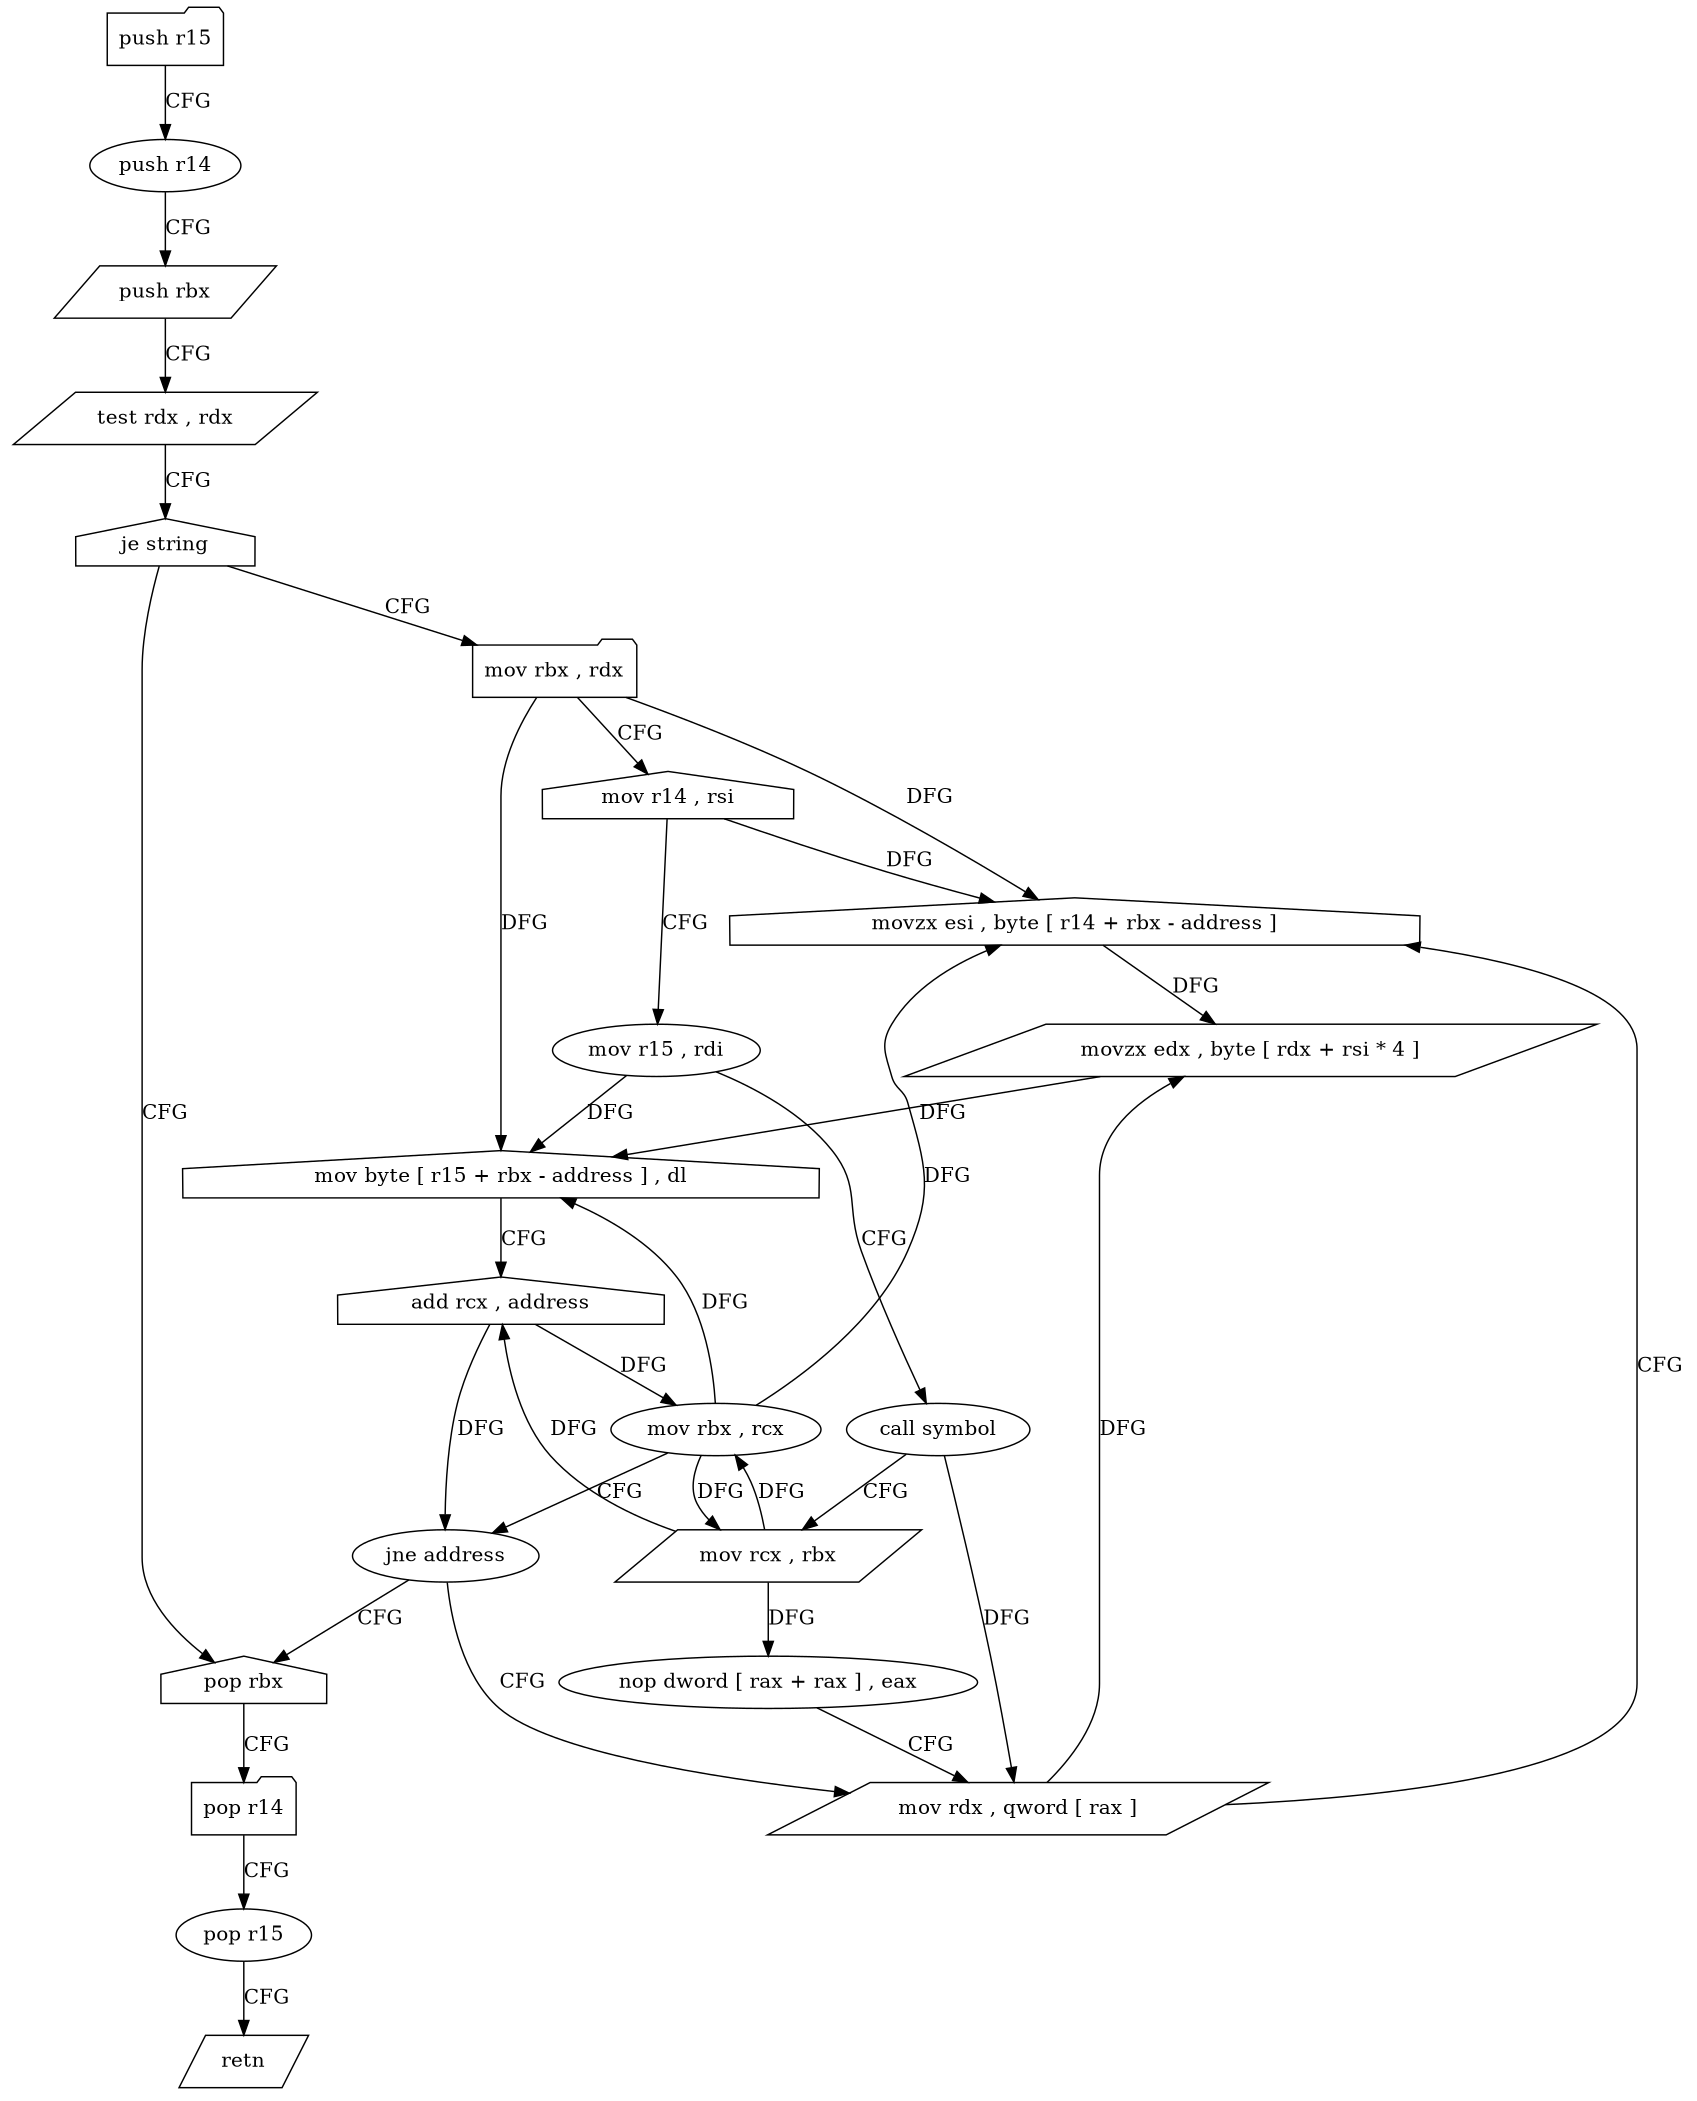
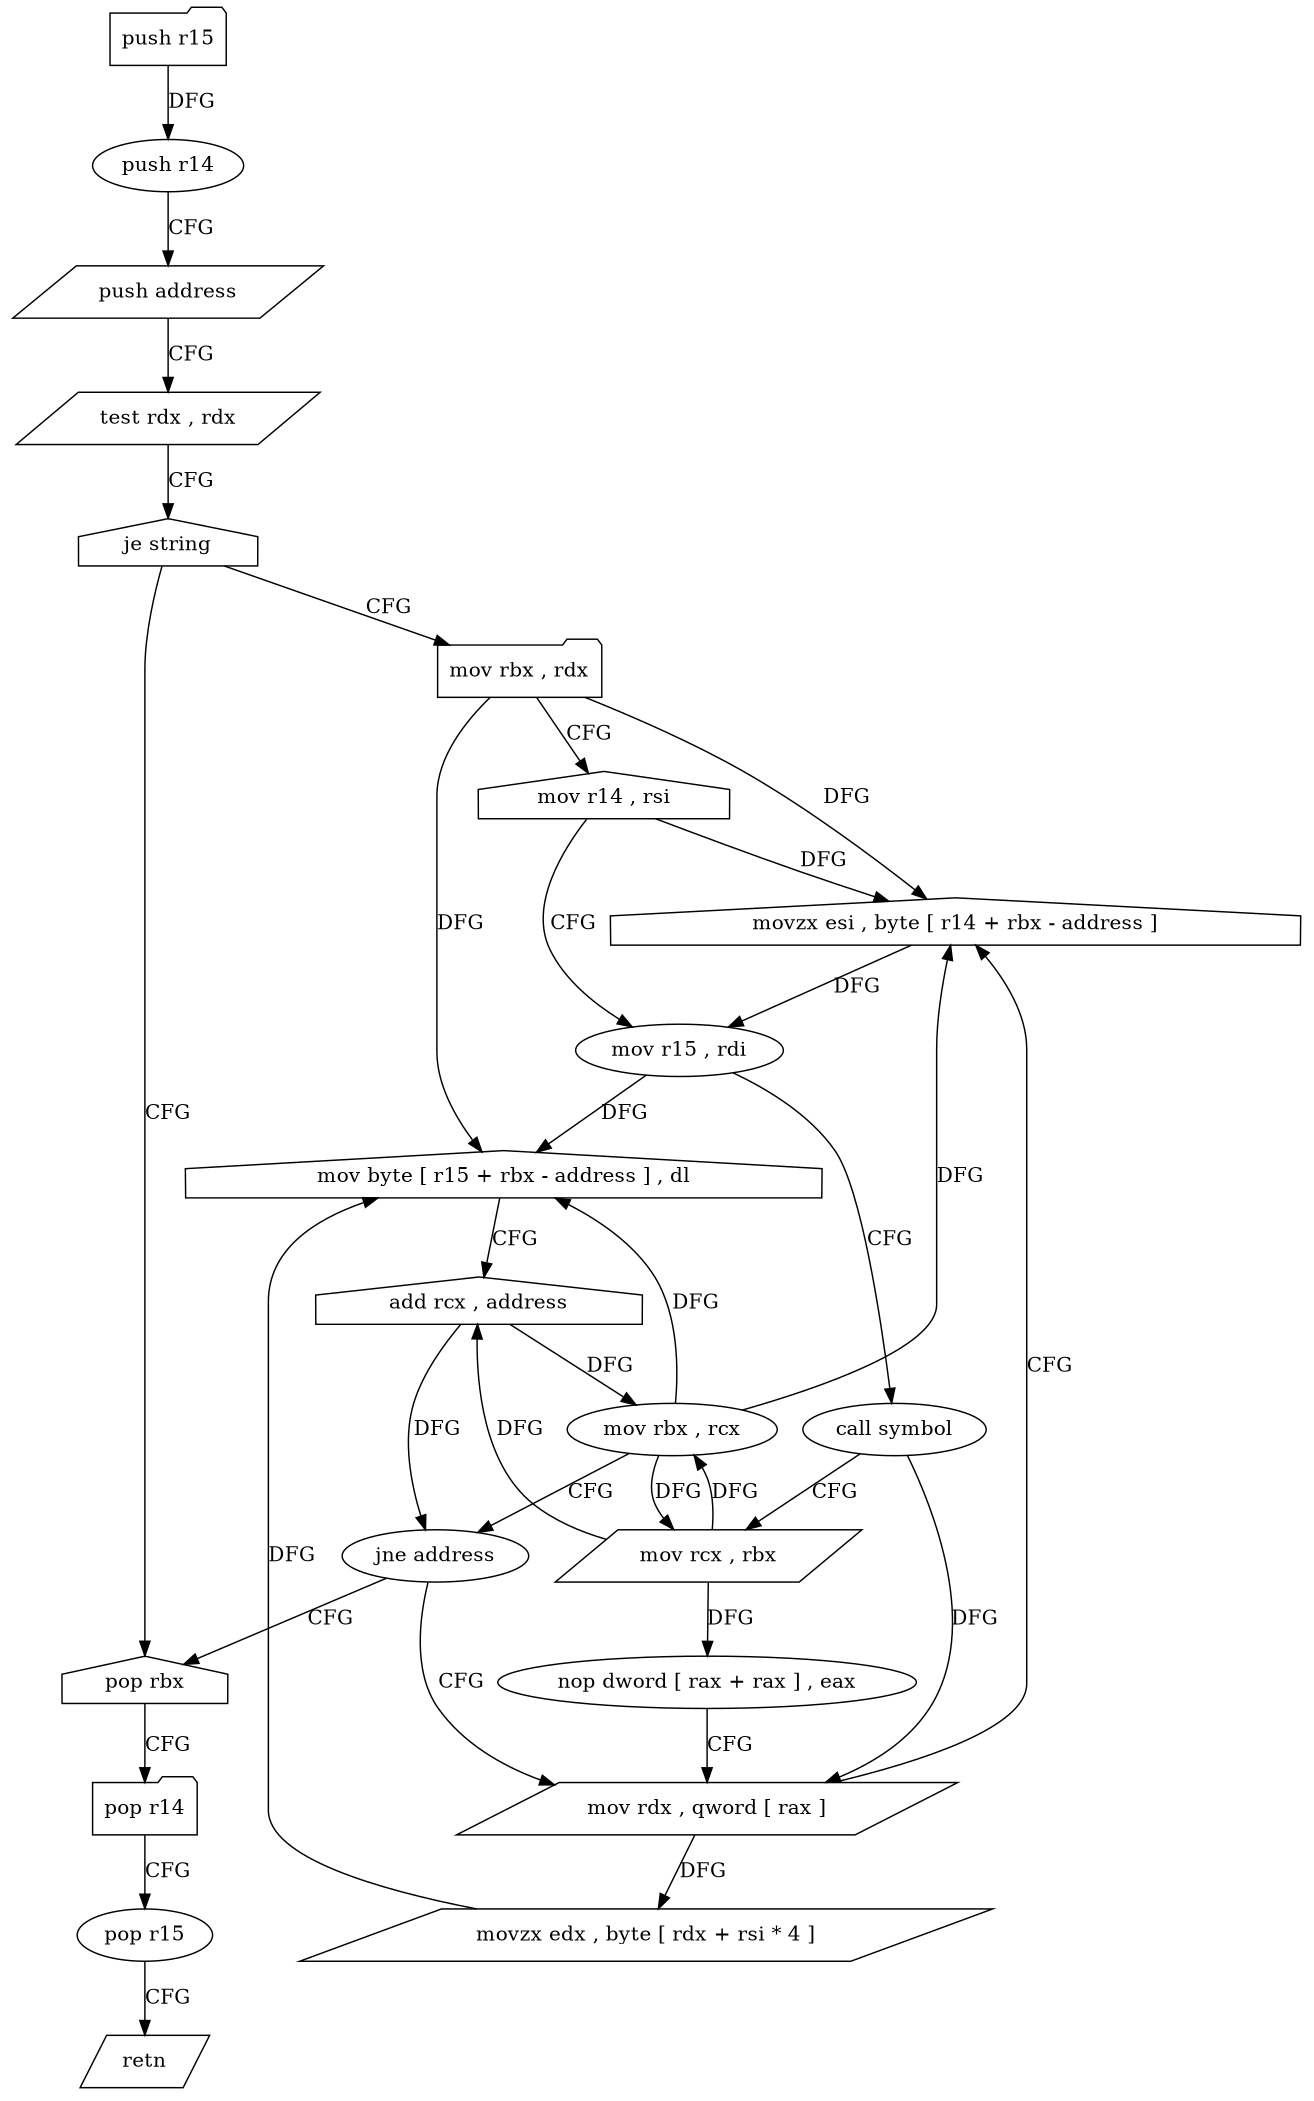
edge "push r15" -> "push r14": label "CFG" -> "DFG"
node "push rbx": label "push rbx" -> "push address"
edge "movzx esi , byte [ r14 + rbx - address ]" -> "movzx edx , byte [ rdx + rsi * 4 ]": now "movzx esi , byte [ r14 + rbx - address ]" -> "mov r15 , rdi"
